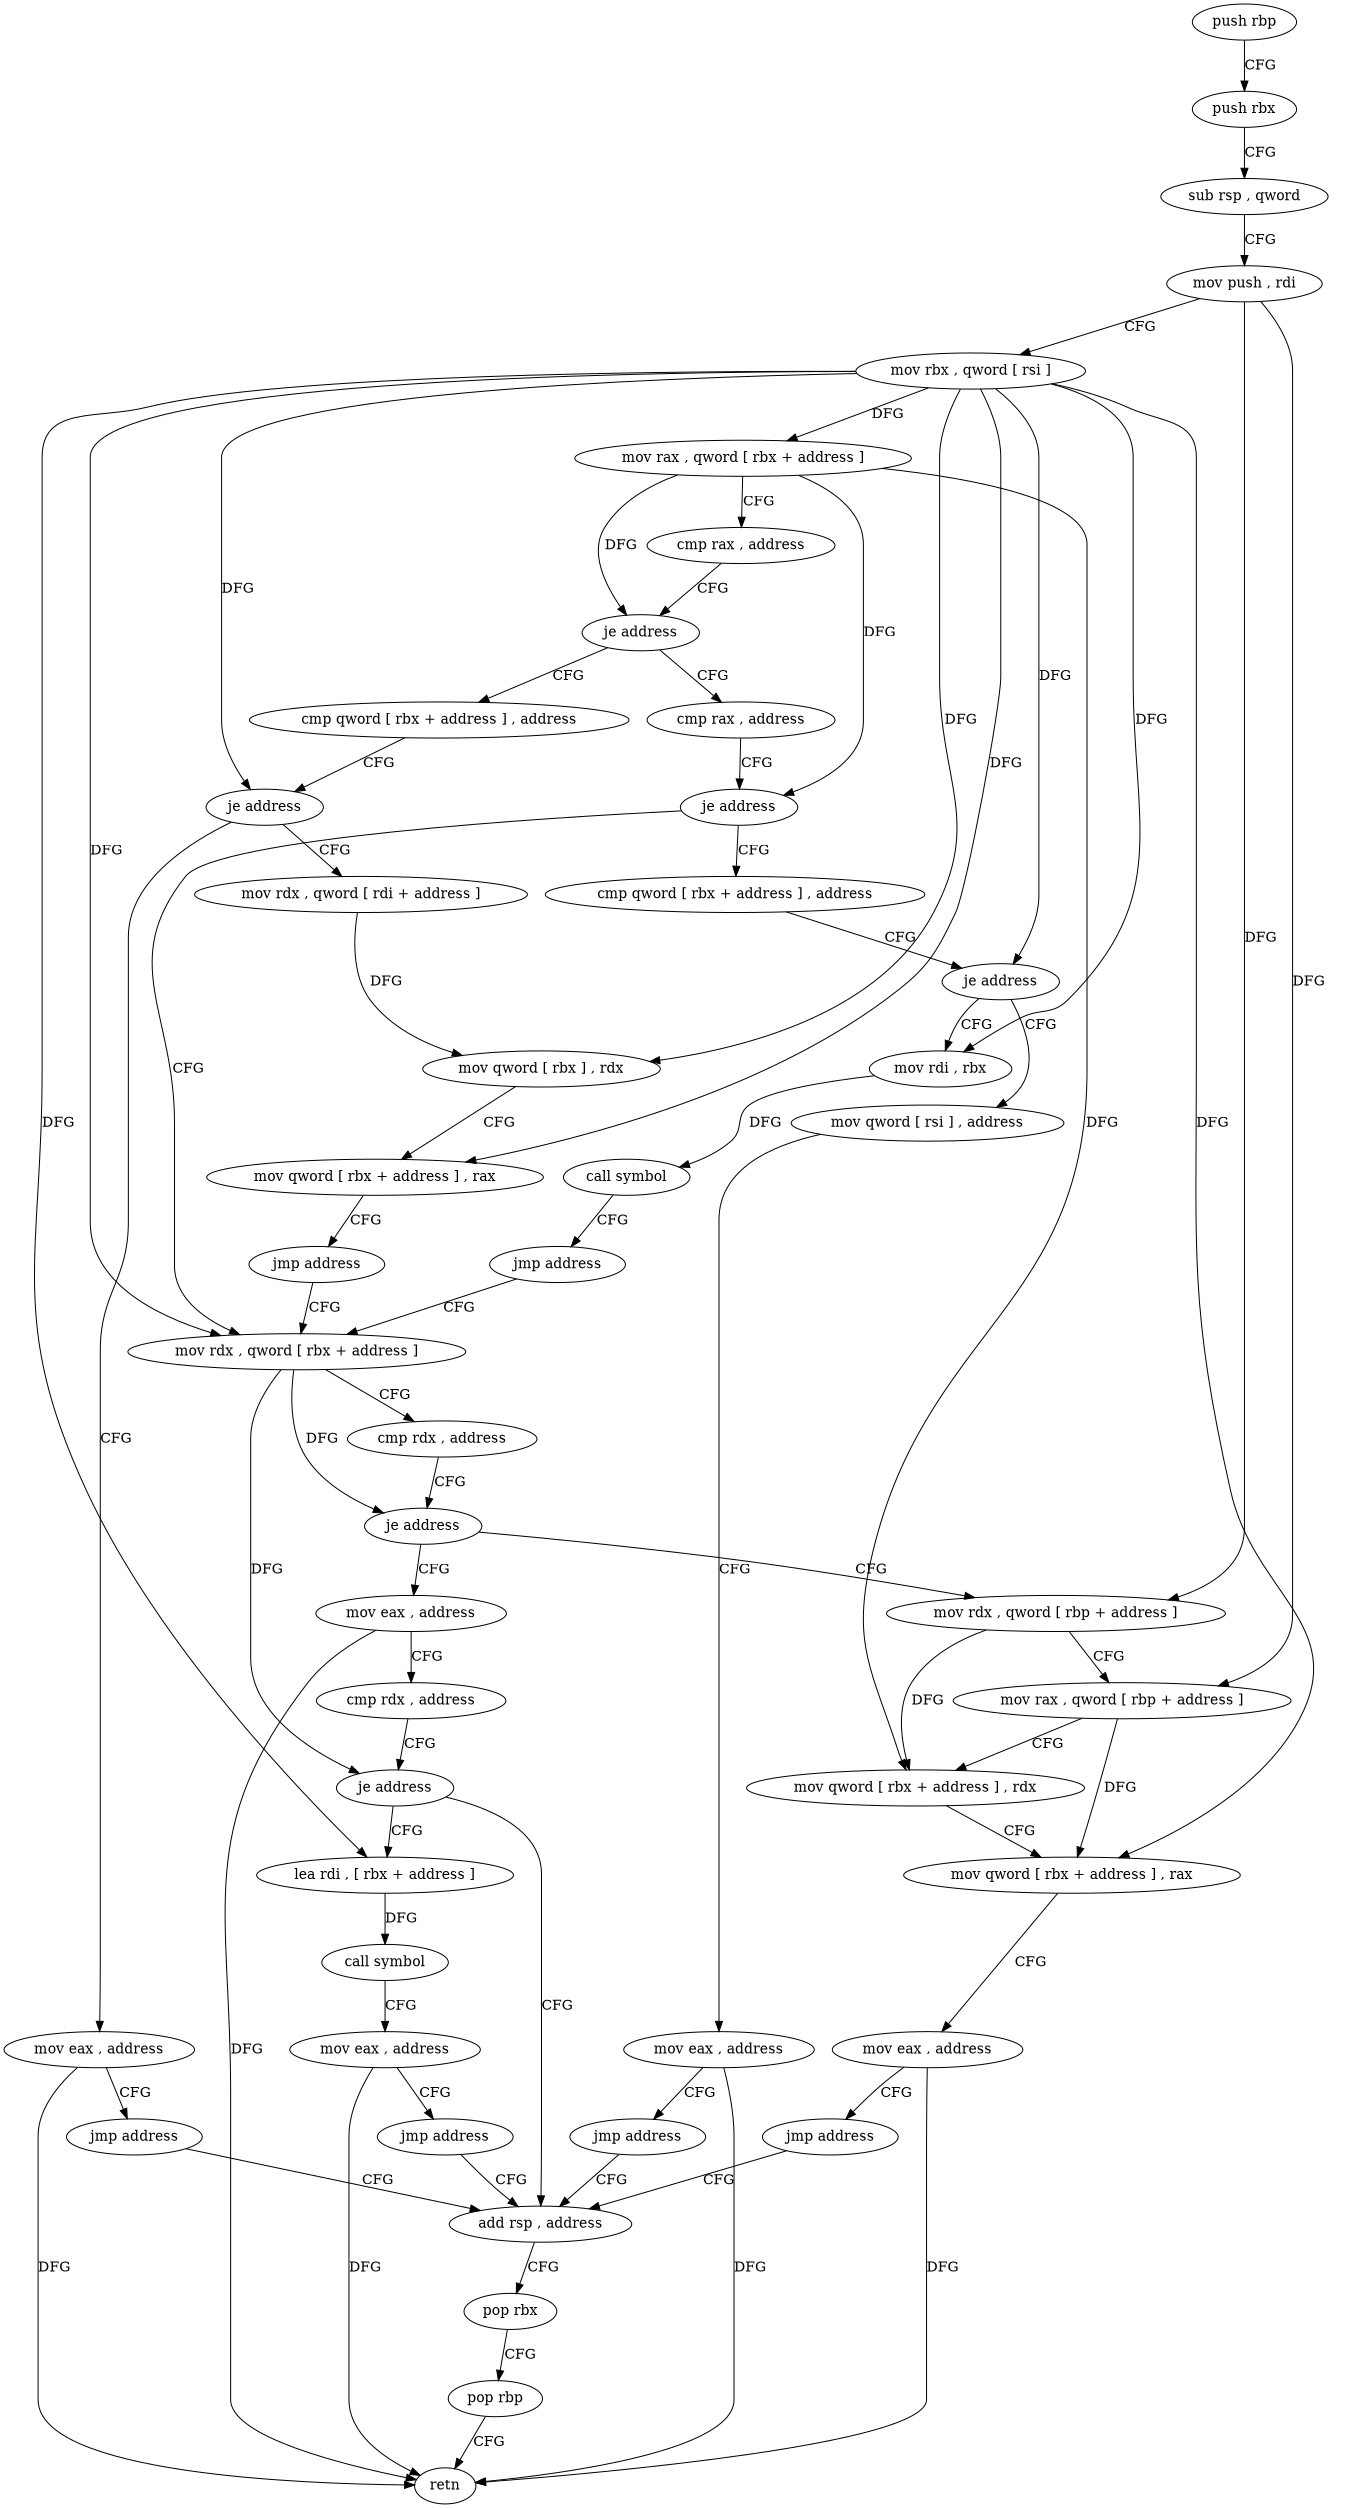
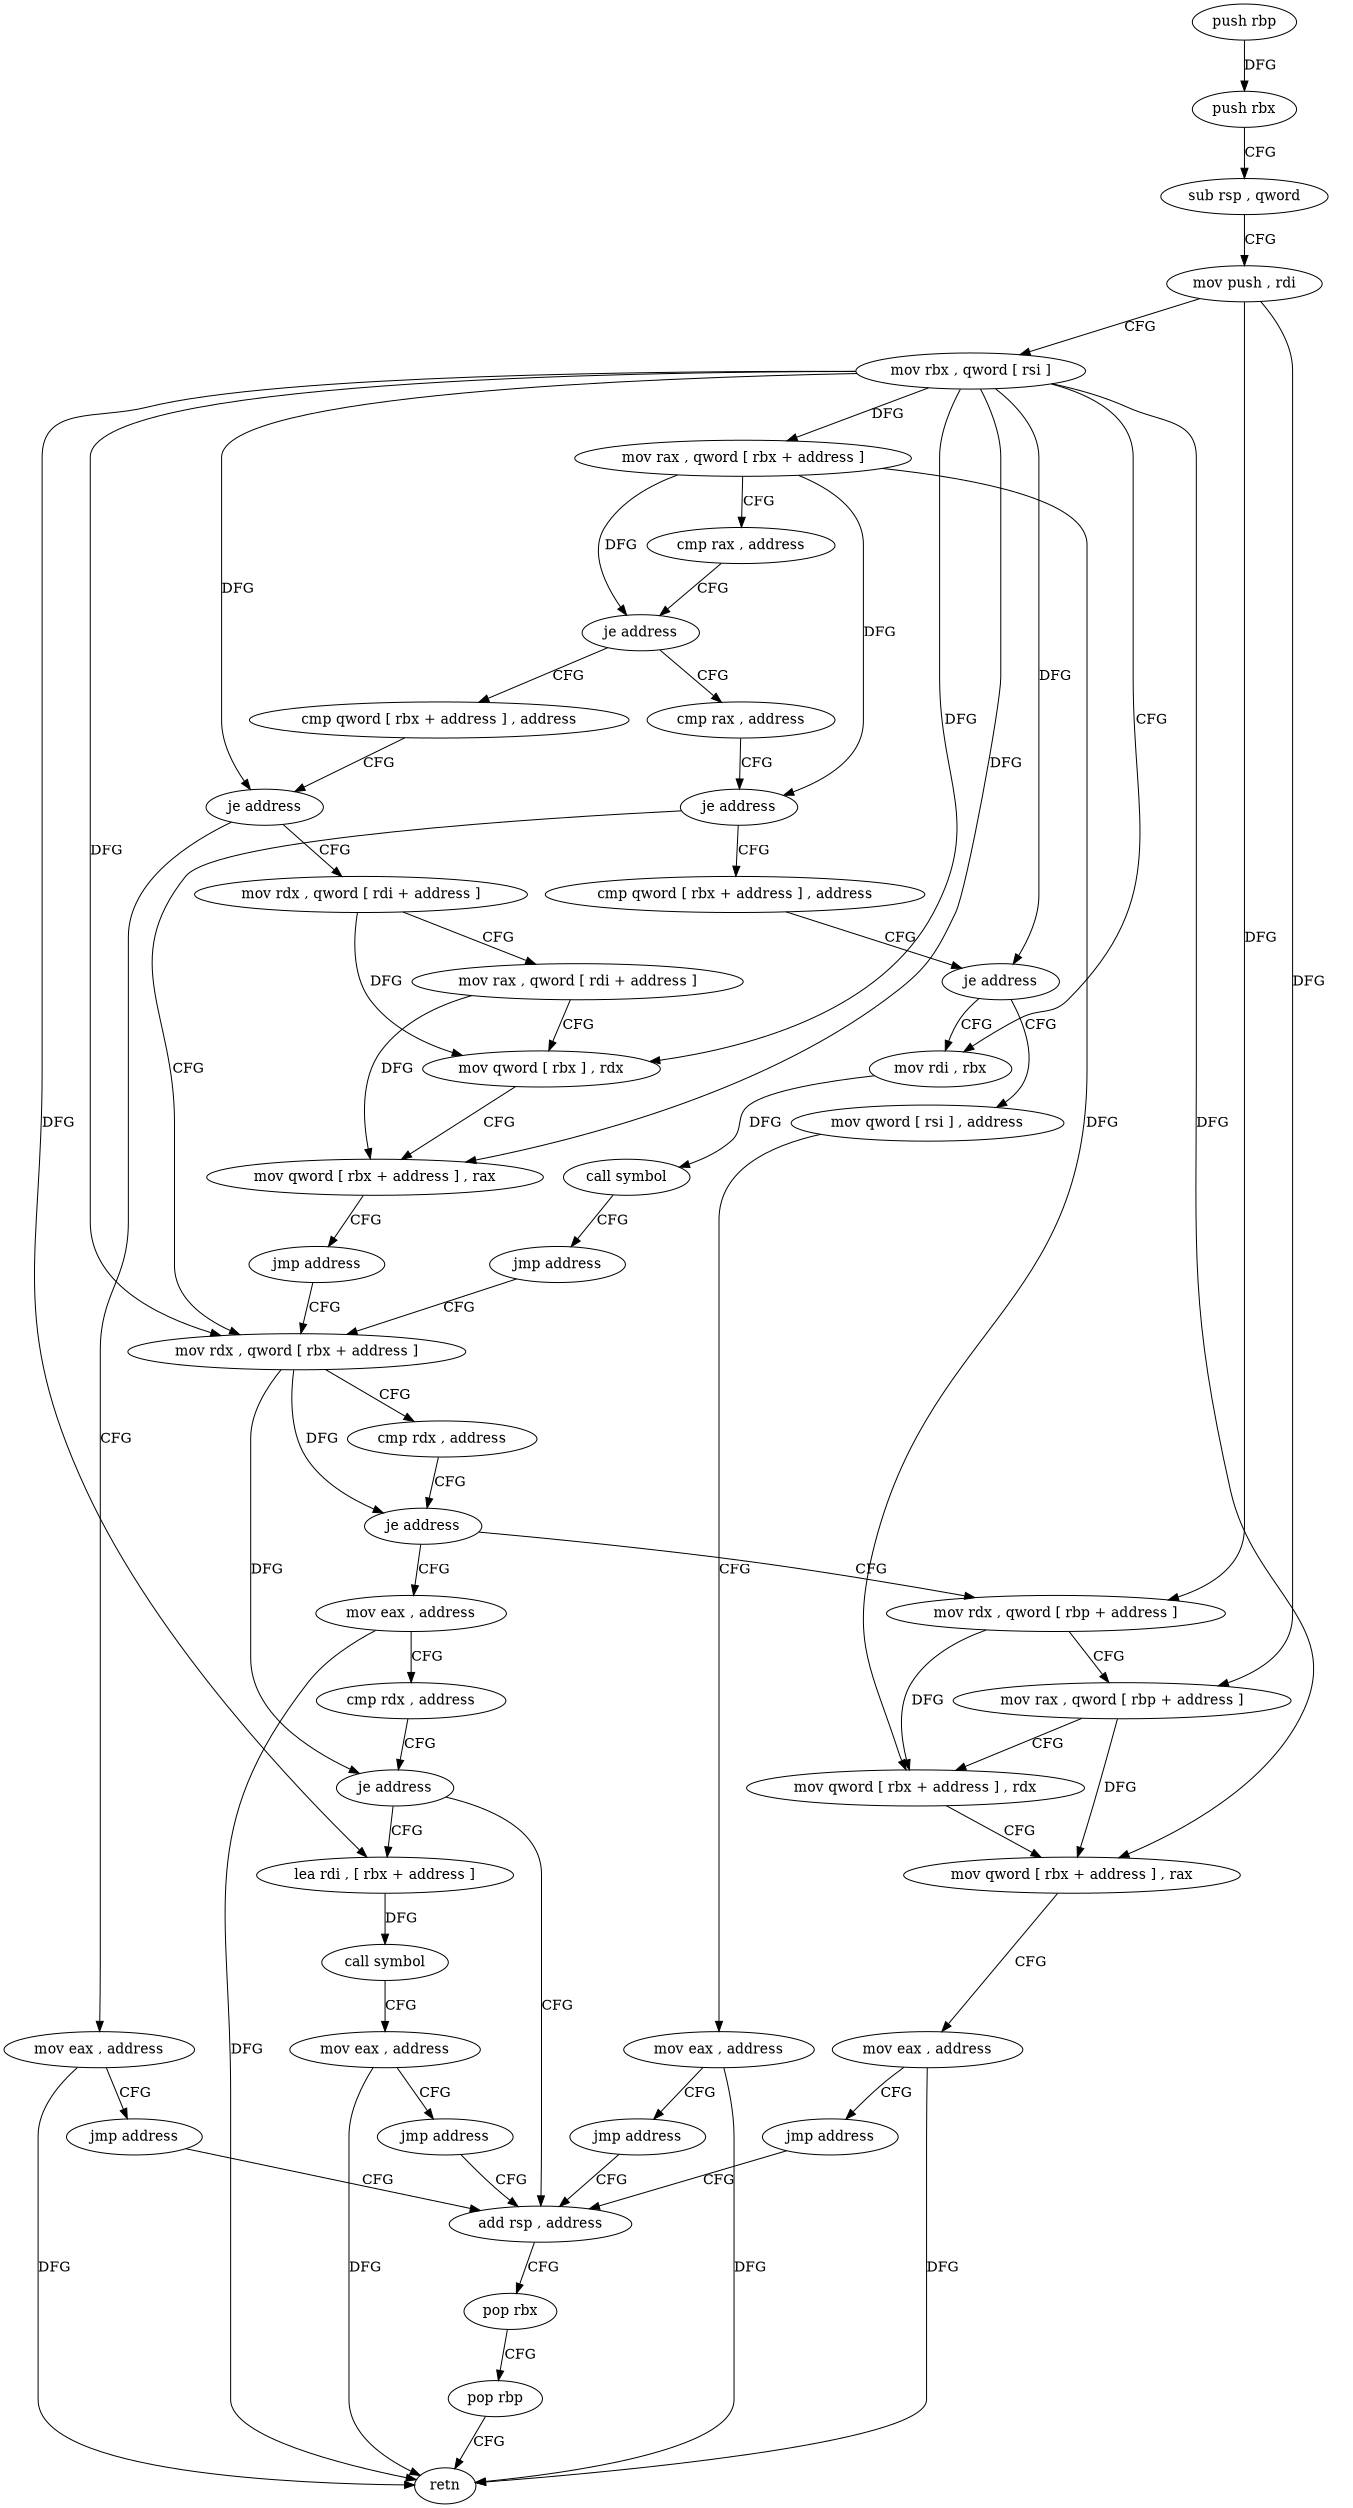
edge "push rbp" -> "push rbx": label "CFG" -> "DFG"
edge "mov rbx , qword [ rsi ]" -> "mov rdi , rbx": label "DFG" -> "CFG"
node "mov rax , qword [ rdi + address ]": added
